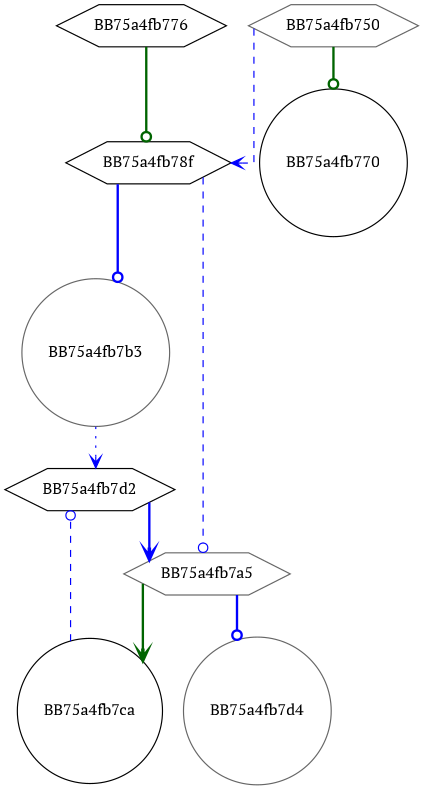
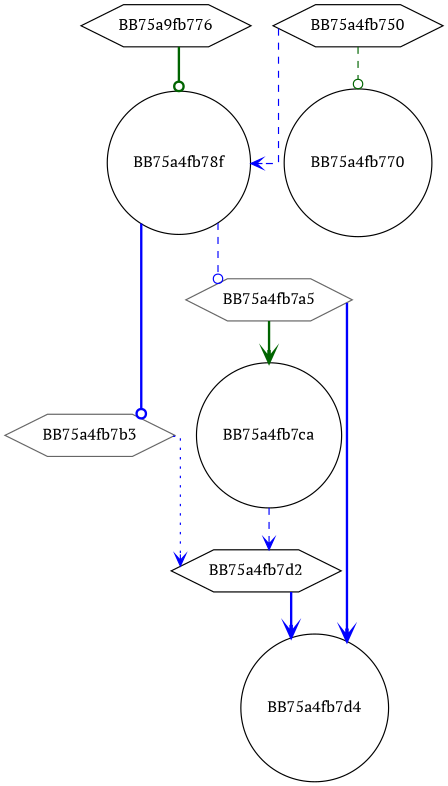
node "BB75a4fb776": label "BB75a4fb776" -> "BB75a9fb776"
node "BB75a4fb750": color gray40 -> black
edge "BB75a4fb750" -> "BB75a4fb770": style bold -> dashed
node "BB75a4fb78f": shape hexagon -> circle
node "BB75a4fb7b3": shape circle -> hexagon
edge "BB75a4fb7d2" -> "BB75a4fb7a5": now "BB75a4fb7d2" -> "BB75a4fb7d4"
edge "BB75a4fb7ca" -> "BB75a4fb7d2": arrowhead odot -> vee
edge "BB75a4fb7a5" -> "BB75a4fb7d4": arrowhead odot -> vee
node "BB75a4fb7d4": color gray40 -> black
